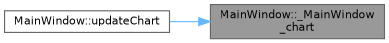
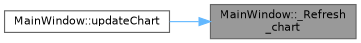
node "MainWindow::_MainWindow _chart": label "MainWindow::_MainWindow _chart" -> "MainWindow::_Refresh _chart"
